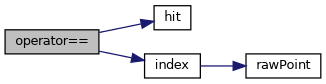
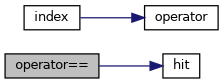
edge "operator==" -> "index": removed
node "rawPoint": label "rawPoint" -> "operator"
